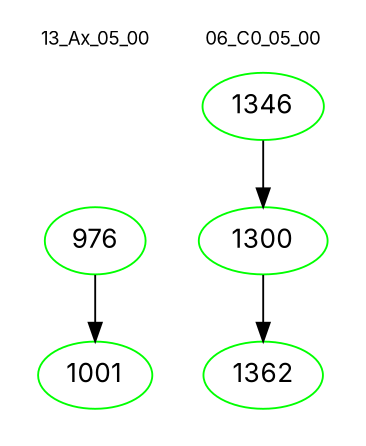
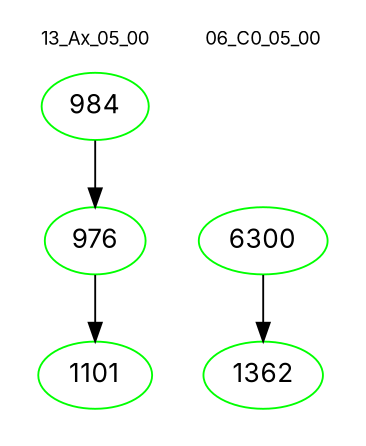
node "984": added
node "1346": removed
node "1300": label "1300" -> "6300"
node "1001": label "1001" -> "1101"
